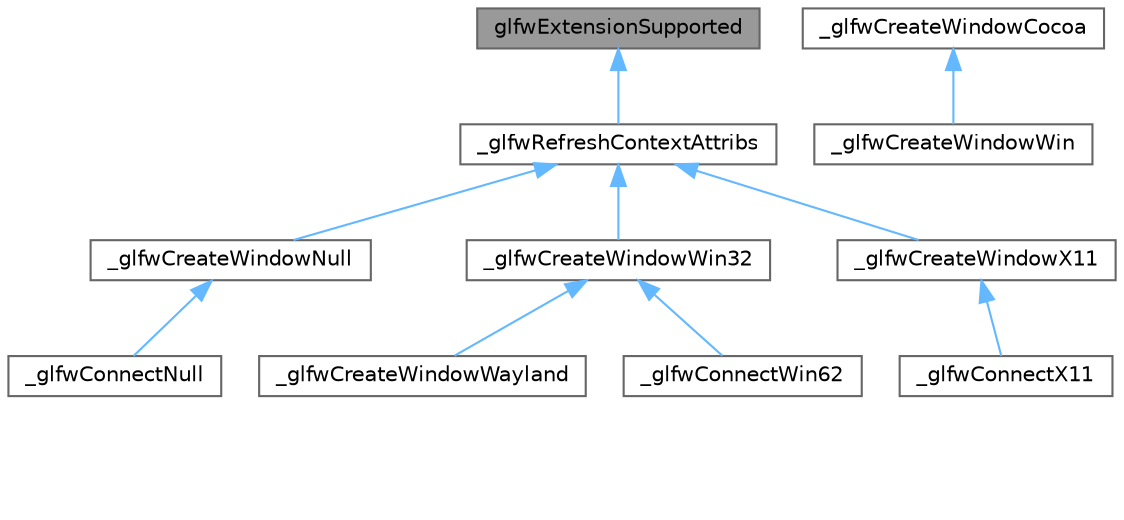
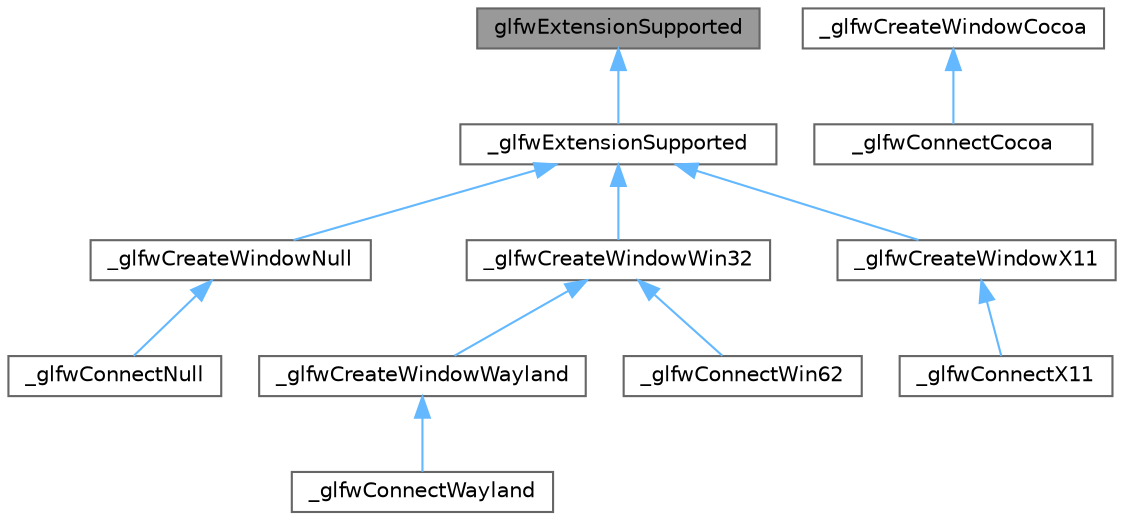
node "_glfwRefreshContextAttribs": label "_glfwRefreshContextAttribs" -> "_glfwExtensionSupported"
node "_glfwCreateWindowWin": label "_glfwCreateWindowWin" -> "_glfwConnectCocoa"
node "_glfwConnectWayland": added
